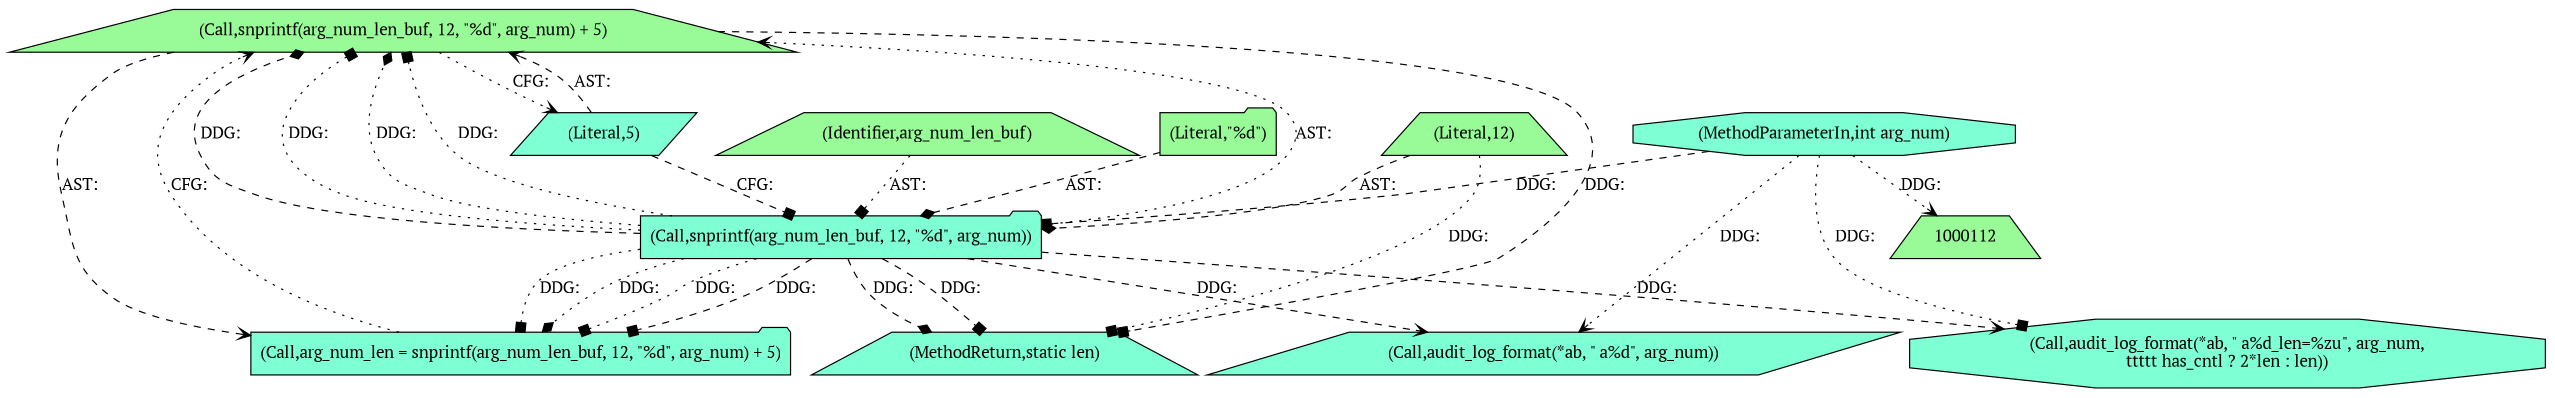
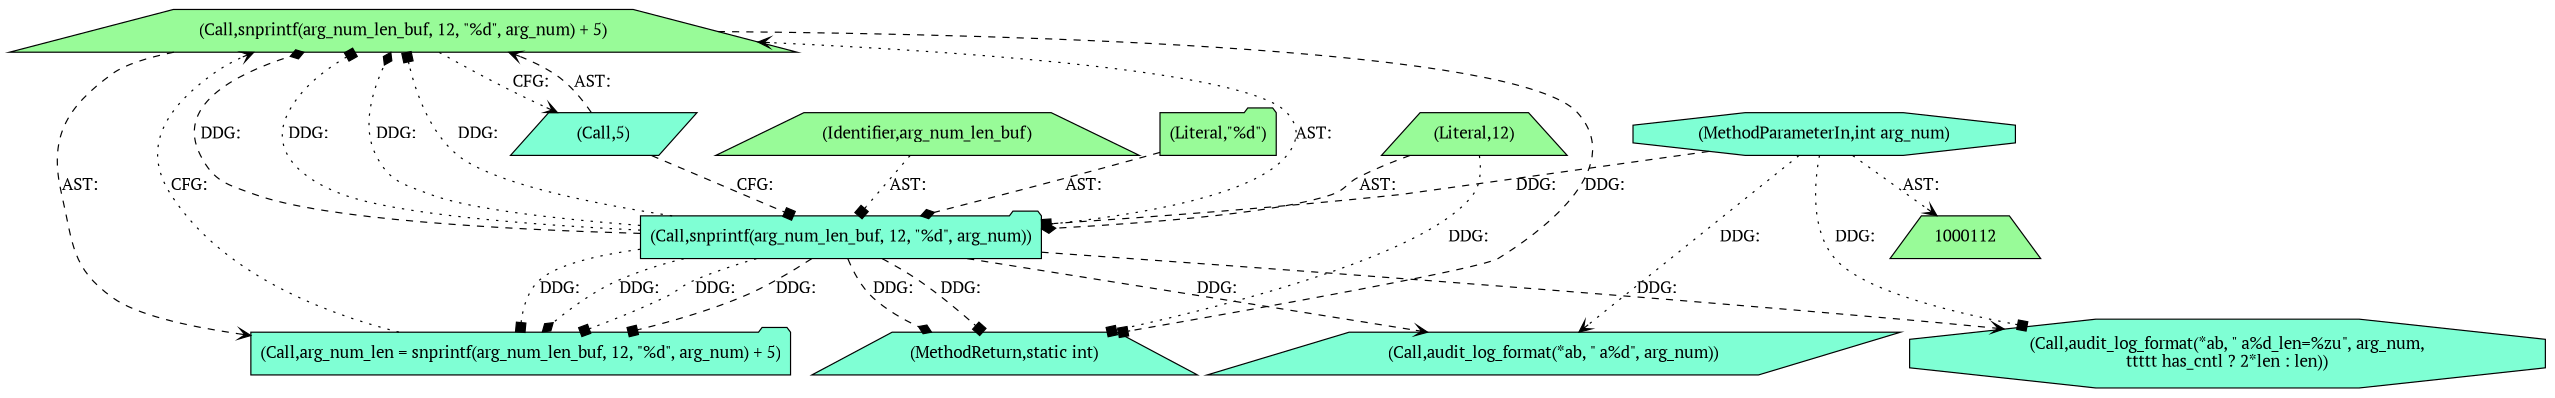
node "(Literal,5)": label "(Literal,5)" -> "(Call,5)"
edge "(MethodParameterIn,int arg_num)" -> "1000112": label "DDG: " -> "AST: "
node "(MethodReturn,static len)": label "(MethodReturn,static len)" -> "(MethodReturn,static int)"
